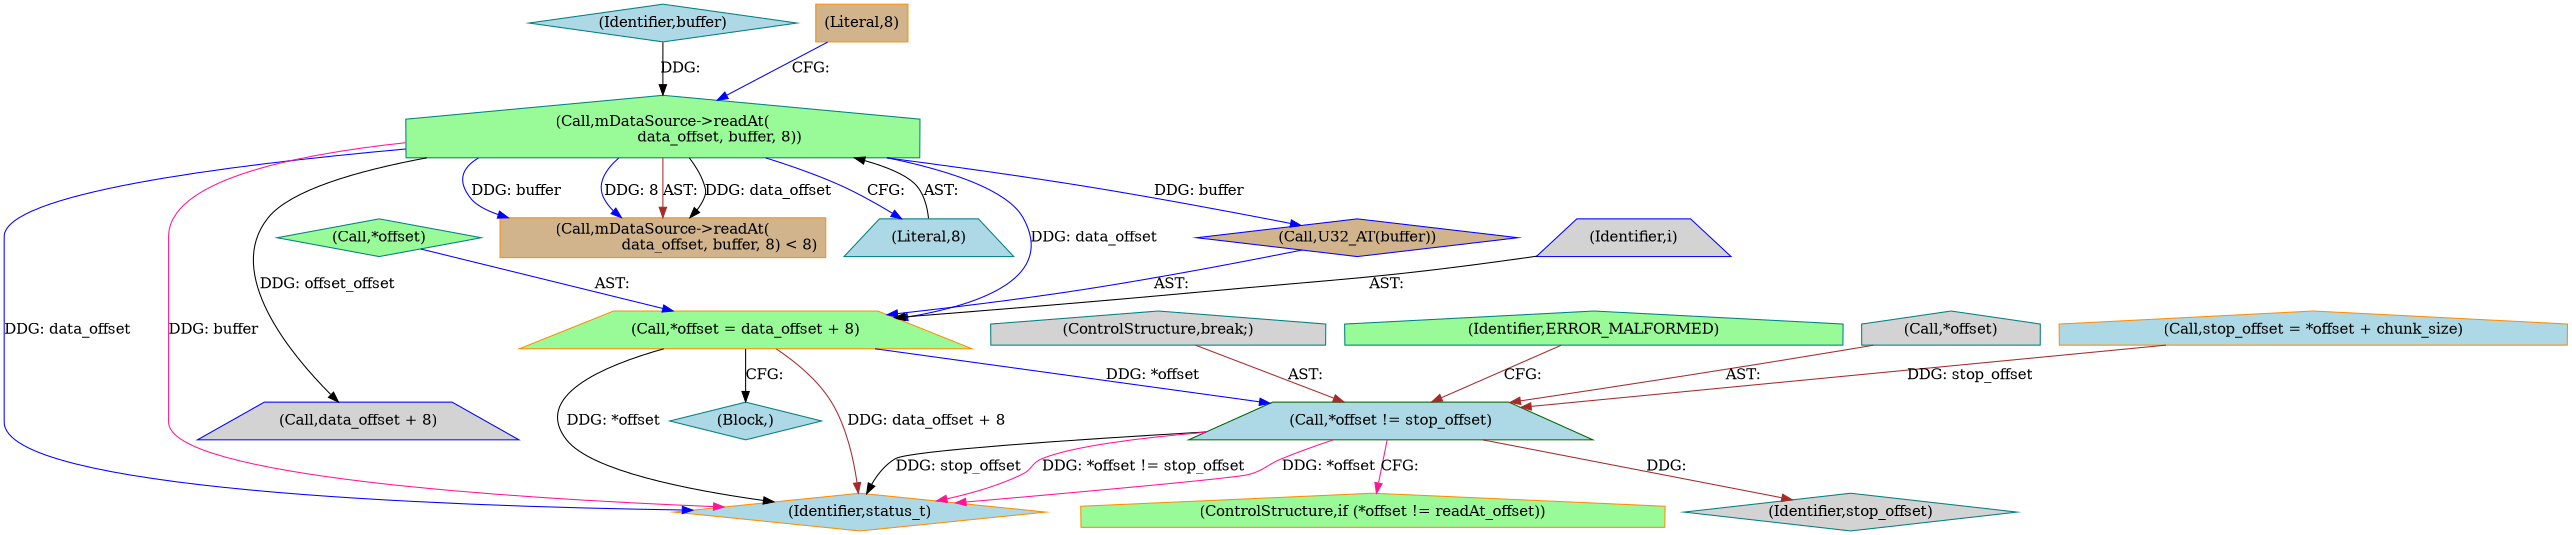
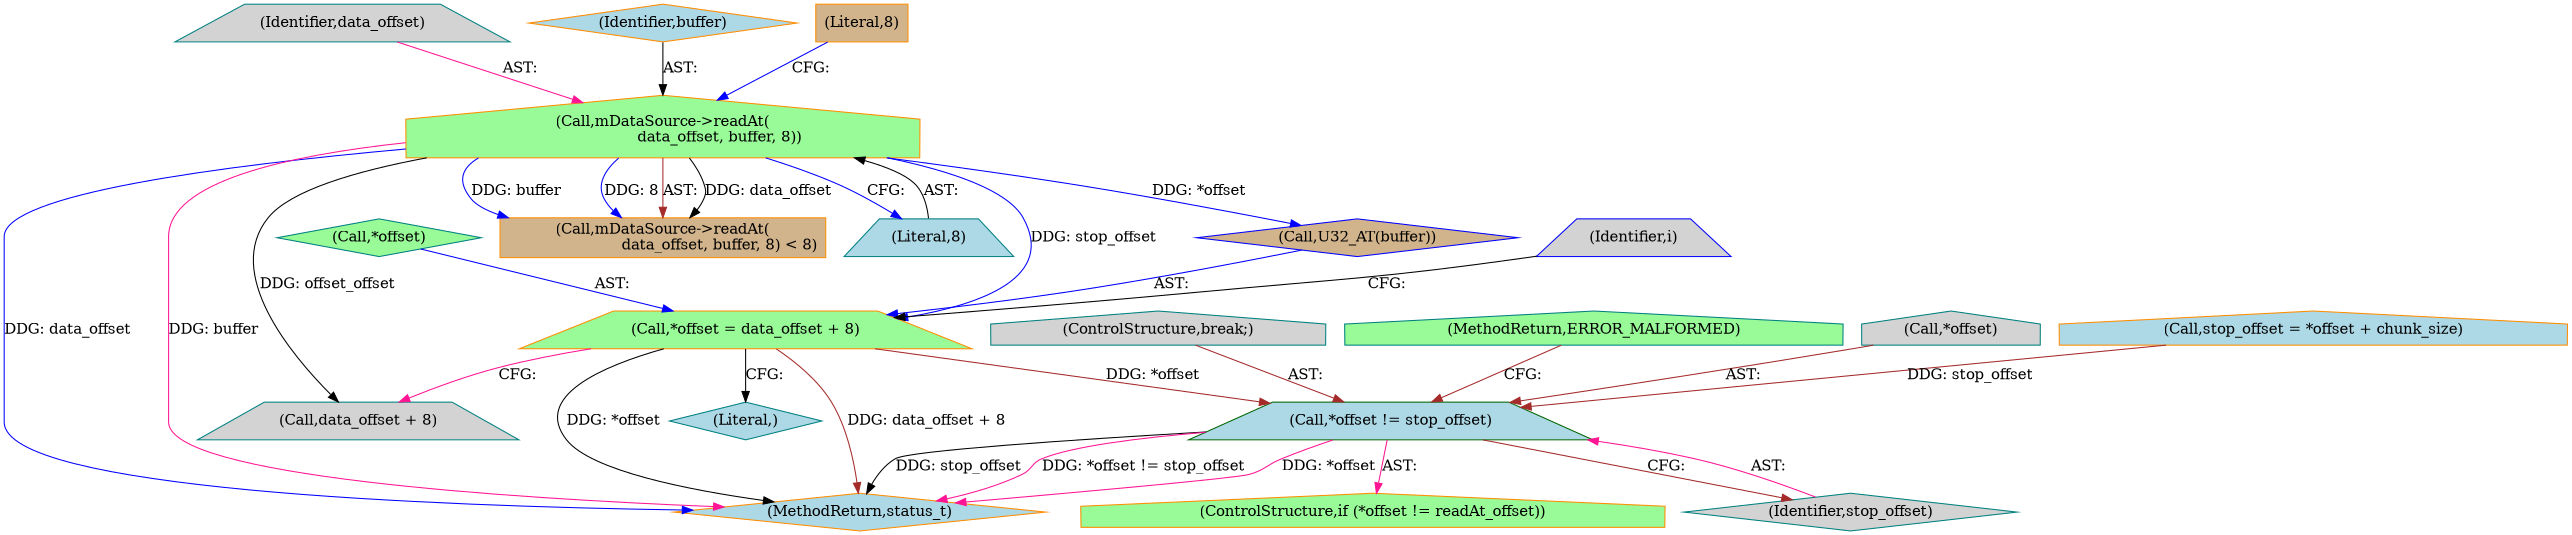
node "(Identifier,data_offset)": added
node "(Identifier,buffer)": color teal -> darkorange
edge "(Identifier,buffer)" -> "(Call,mDataSource->readAt( data_offset, buffer, 8))": label "DDG: " -> "AST: "
node "(Call,mDataSource->readAt( data_offset, buffer, 8))": color teal -> darkorange
edge "(Call,mDataSource->readAt( data_offset, buffer, 8))" -> "(Call,U32_AT(buffer))": label "DDG: buffer" -> "DDG: *offset"
edge "(Call,mDataSource->readAt( data_offset, buffer, 8))" -> "(Call,*offset = data_offset + 8)": label "DDG: data_offset" -> "DDG: stop_offset"
edge "(Identifier,i)" -> "(Call,*offset = data_offset + 8)": label "AST: " -> "CFG: "
node "(Identifier,ERROR_MALFORMED)": label "(Identifier,ERROR_MALFORMED)" -> "(MethodReturn,ERROR_MALFORMED)"
edge "(Call,*offset = data_offset + 8)" -> "(Call,data_offset + 8)": added, label "CFG:"
edge "(Call,*offset = data_offset + 8)" -> "(Call,*offset != stop_offset)": color blue -> brown
node "(Call,data_offset + 8)": color blue -> teal
node "(Block,)": label "(Block,)" -> "(Literal,)"
edge "(Identifier,stop_offset)" -> "(Call,*offset != stop_offset)": added, label "AST:"
edge "(Call,*offset != stop_offset)" -> "(ControlStructure,if (*offset != readAt_offset))": label "CFG: " -> "AST: "
edge "(Call,*offset != stop_offset)" -> "(Identifier,stop_offset)": label "DDG: " -> "CFG: "
node "(Identifier,status_t)": label "(Identifier,status_t)" -> "(MethodReturn,status_t)"
